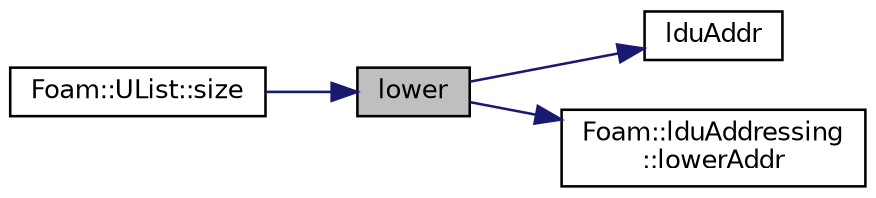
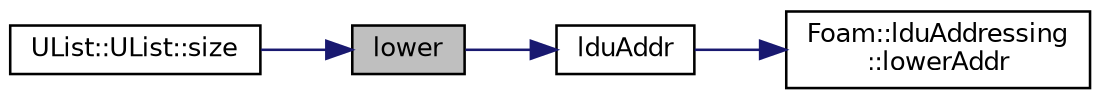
node "Foam::UList::size": label "Foam::UList::size" -> "UList::UList::size"
edge "lower" -> "Foam::lduAddressing ::lowerAddr": now "lduAddr" -> "Foam::lduAddressing ::lowerAddr"
